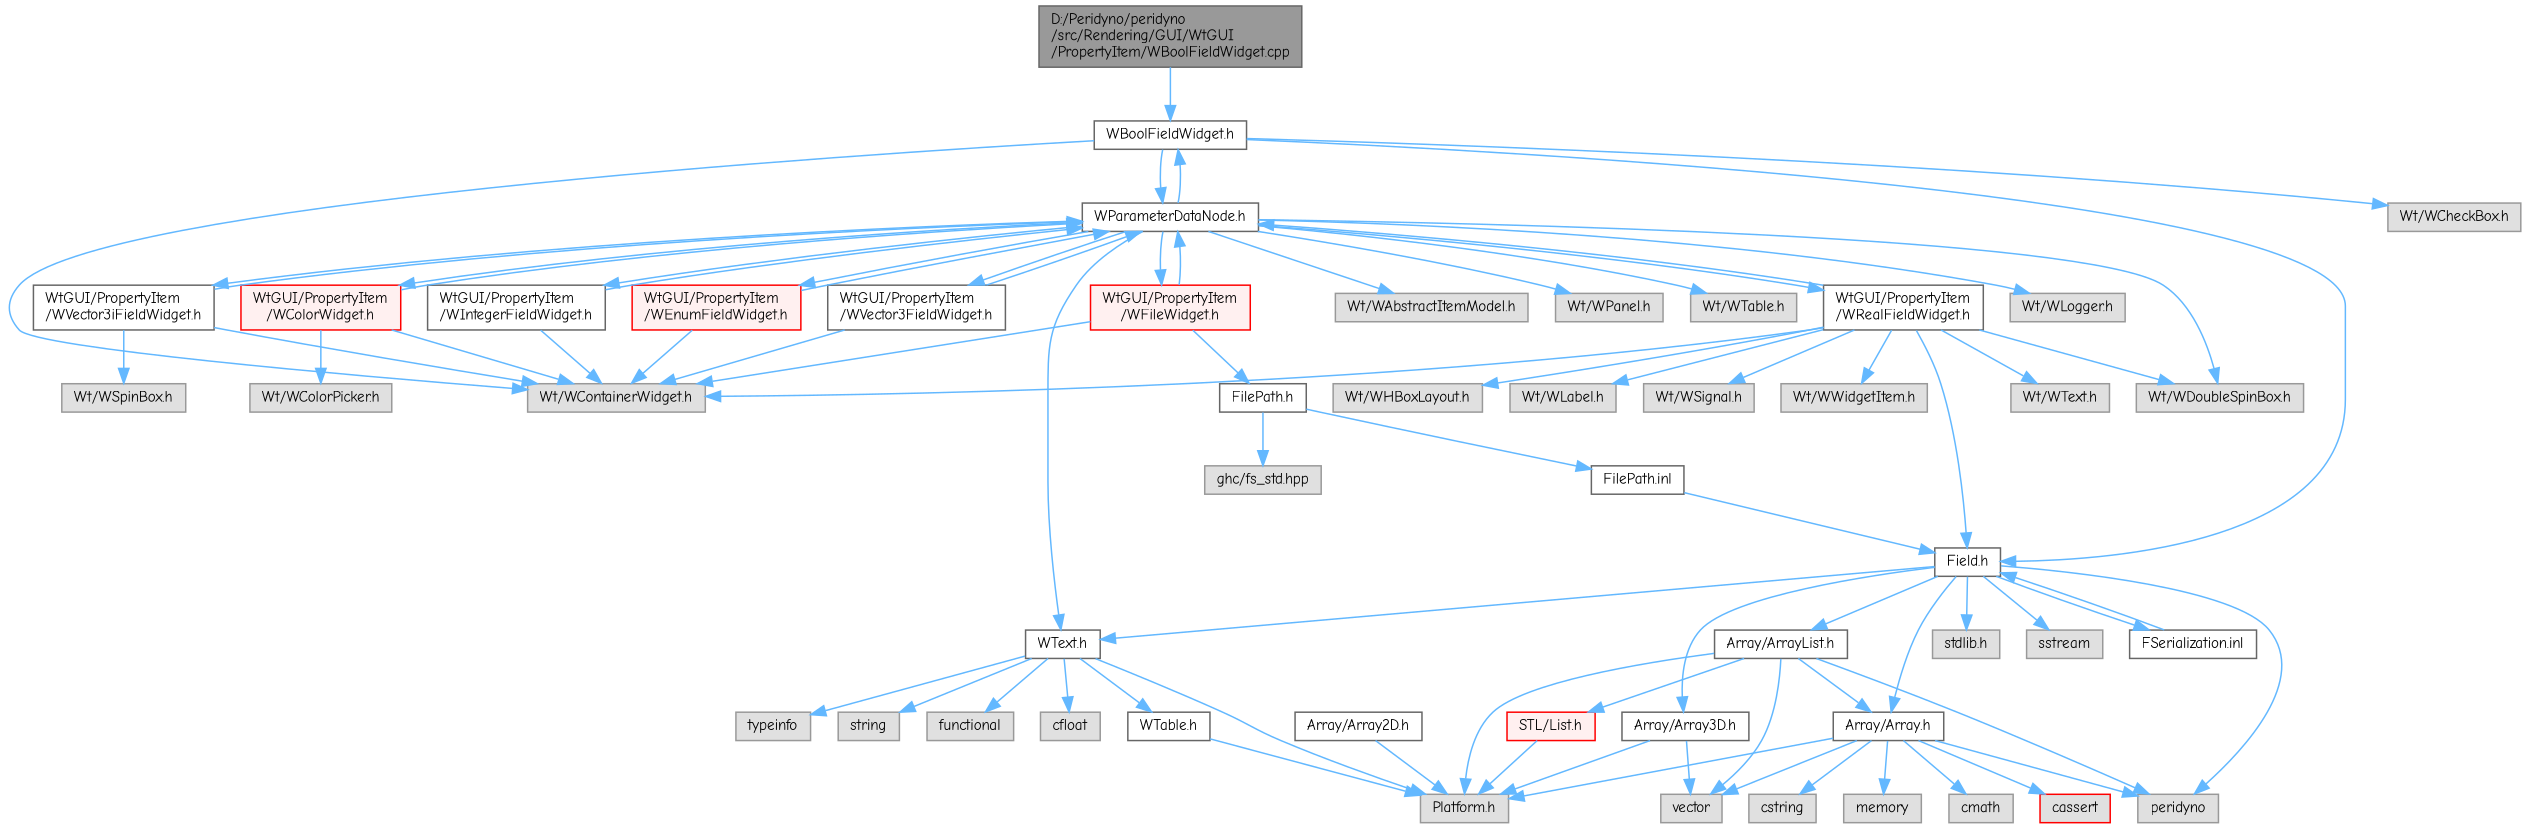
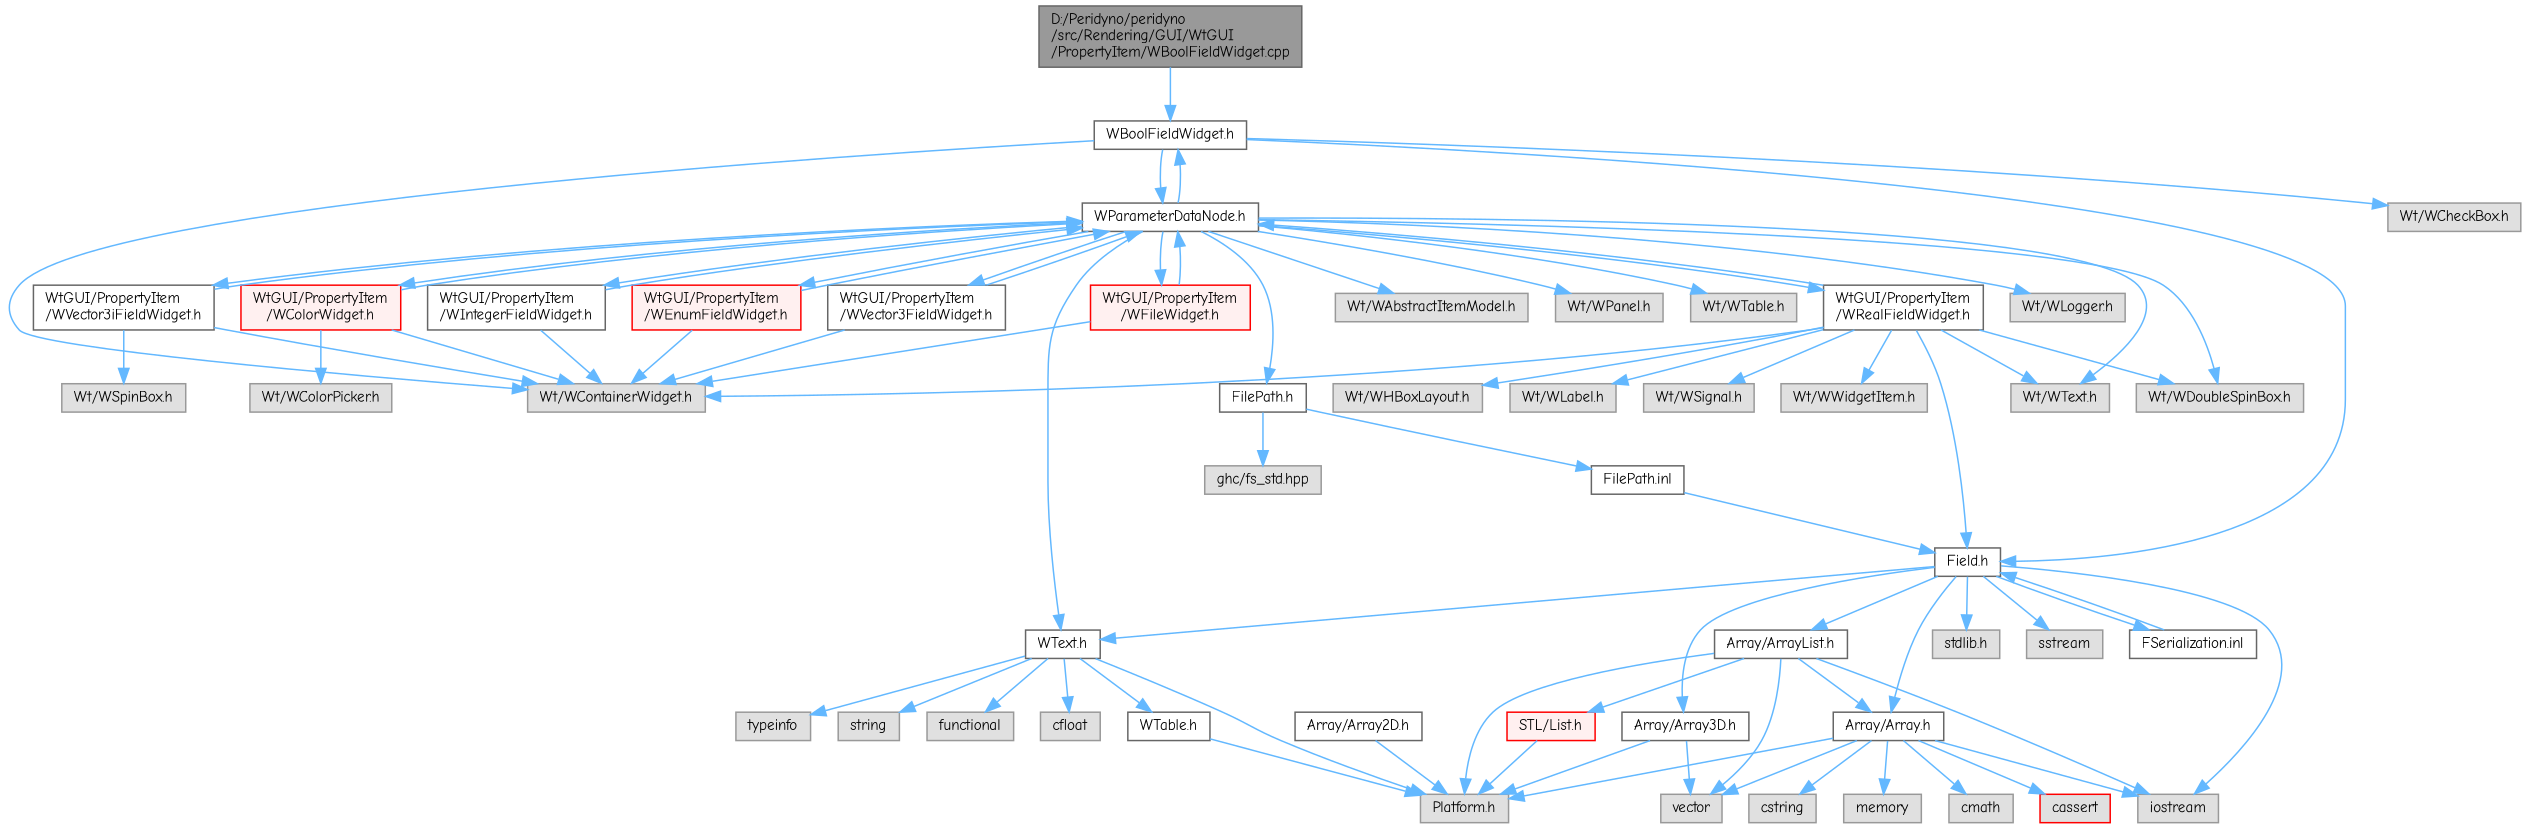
edge "WParameterDataNode.h" -> "Wt/WText.h": added
edge "WtGUI/PropertyItem /WFileWidget.h" -> "FilePath.h": now "WParameterDataNode.h" -> "FilePath.h"
node "peridyno": label "peridyno" -> "iostream"
